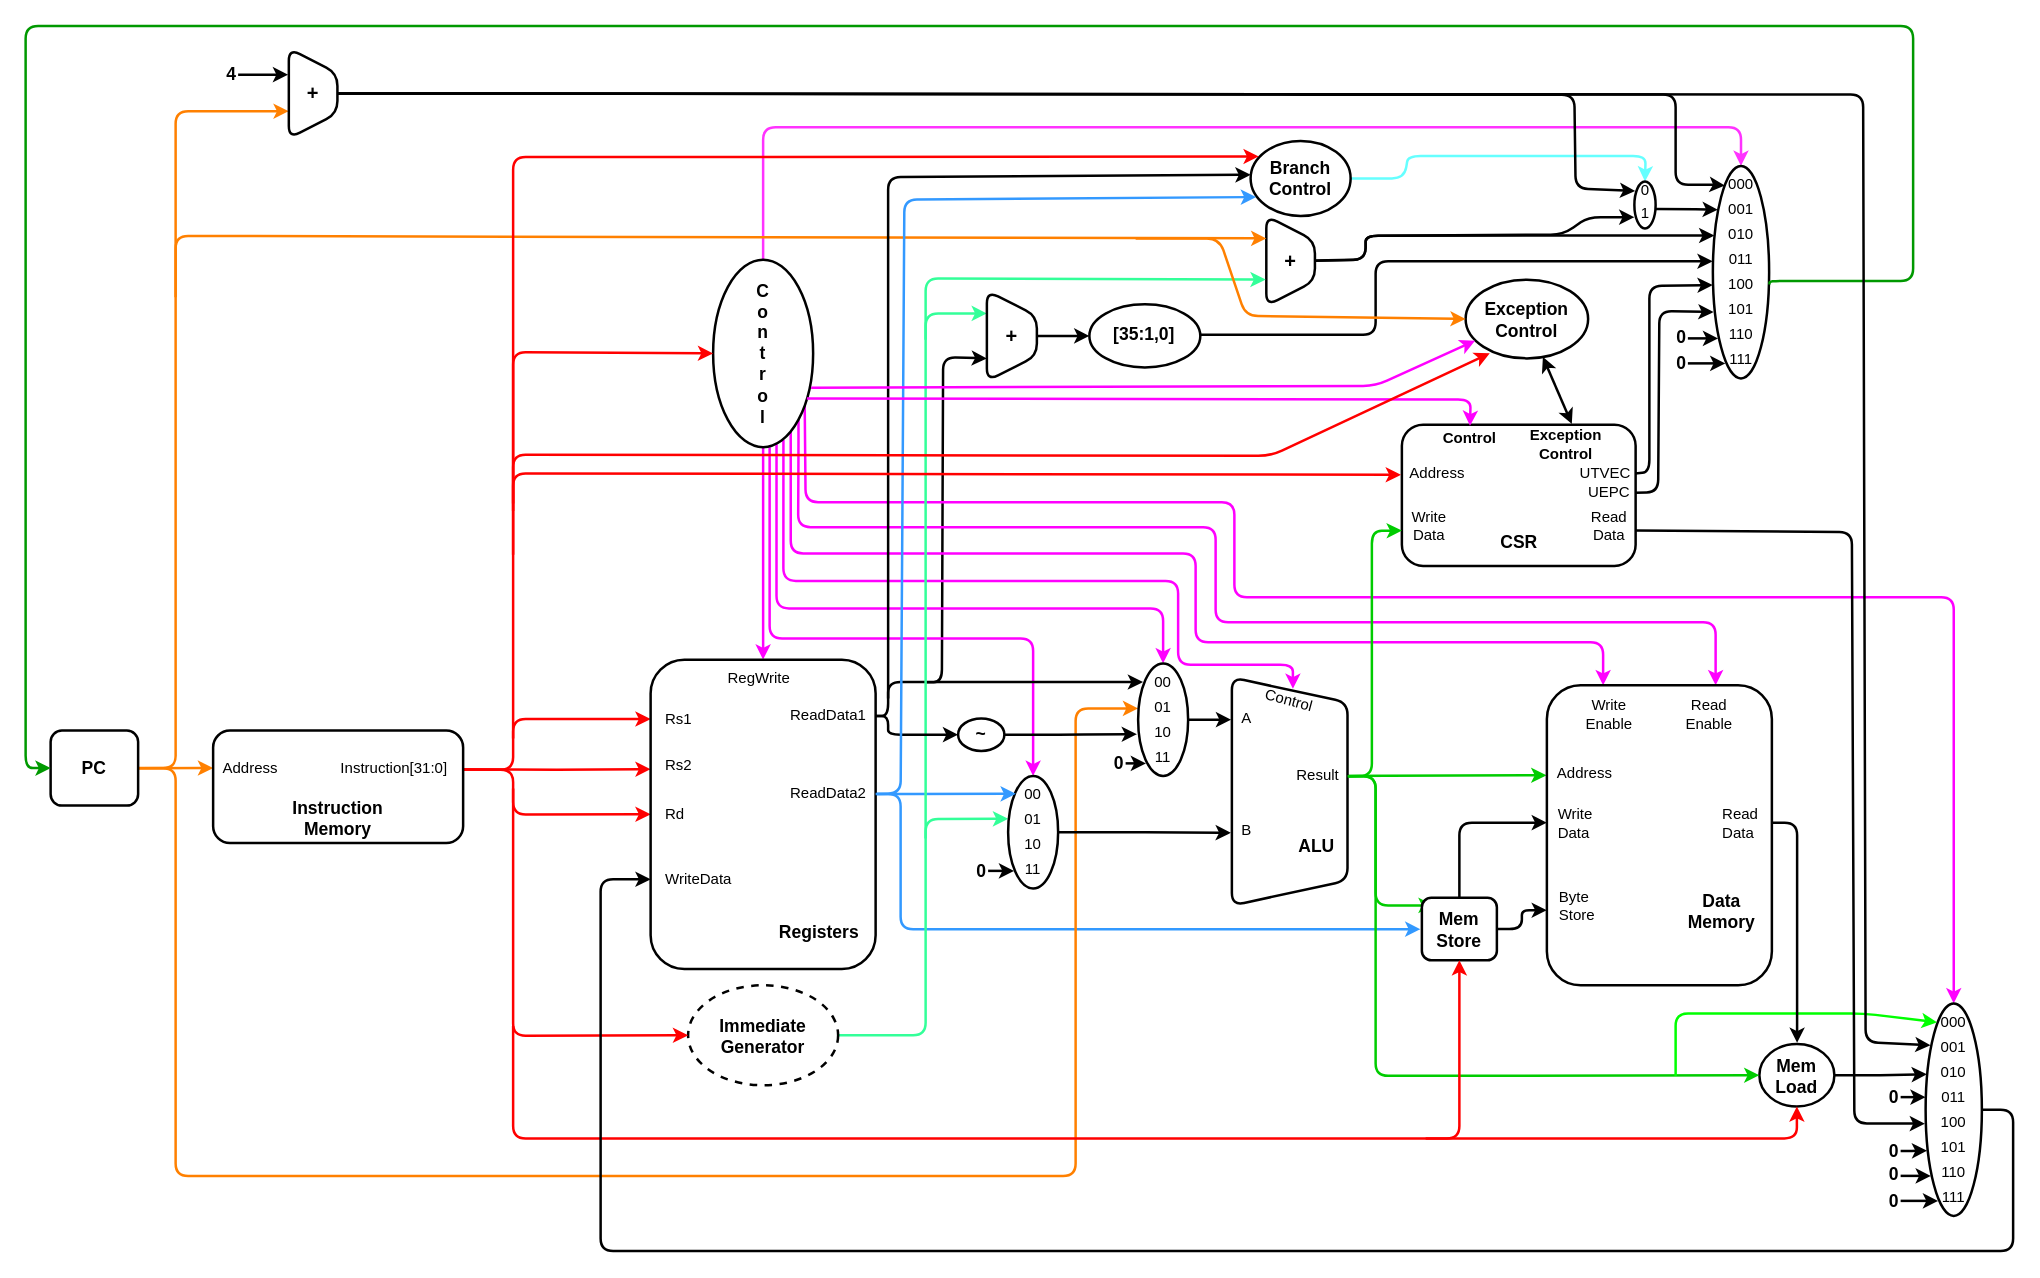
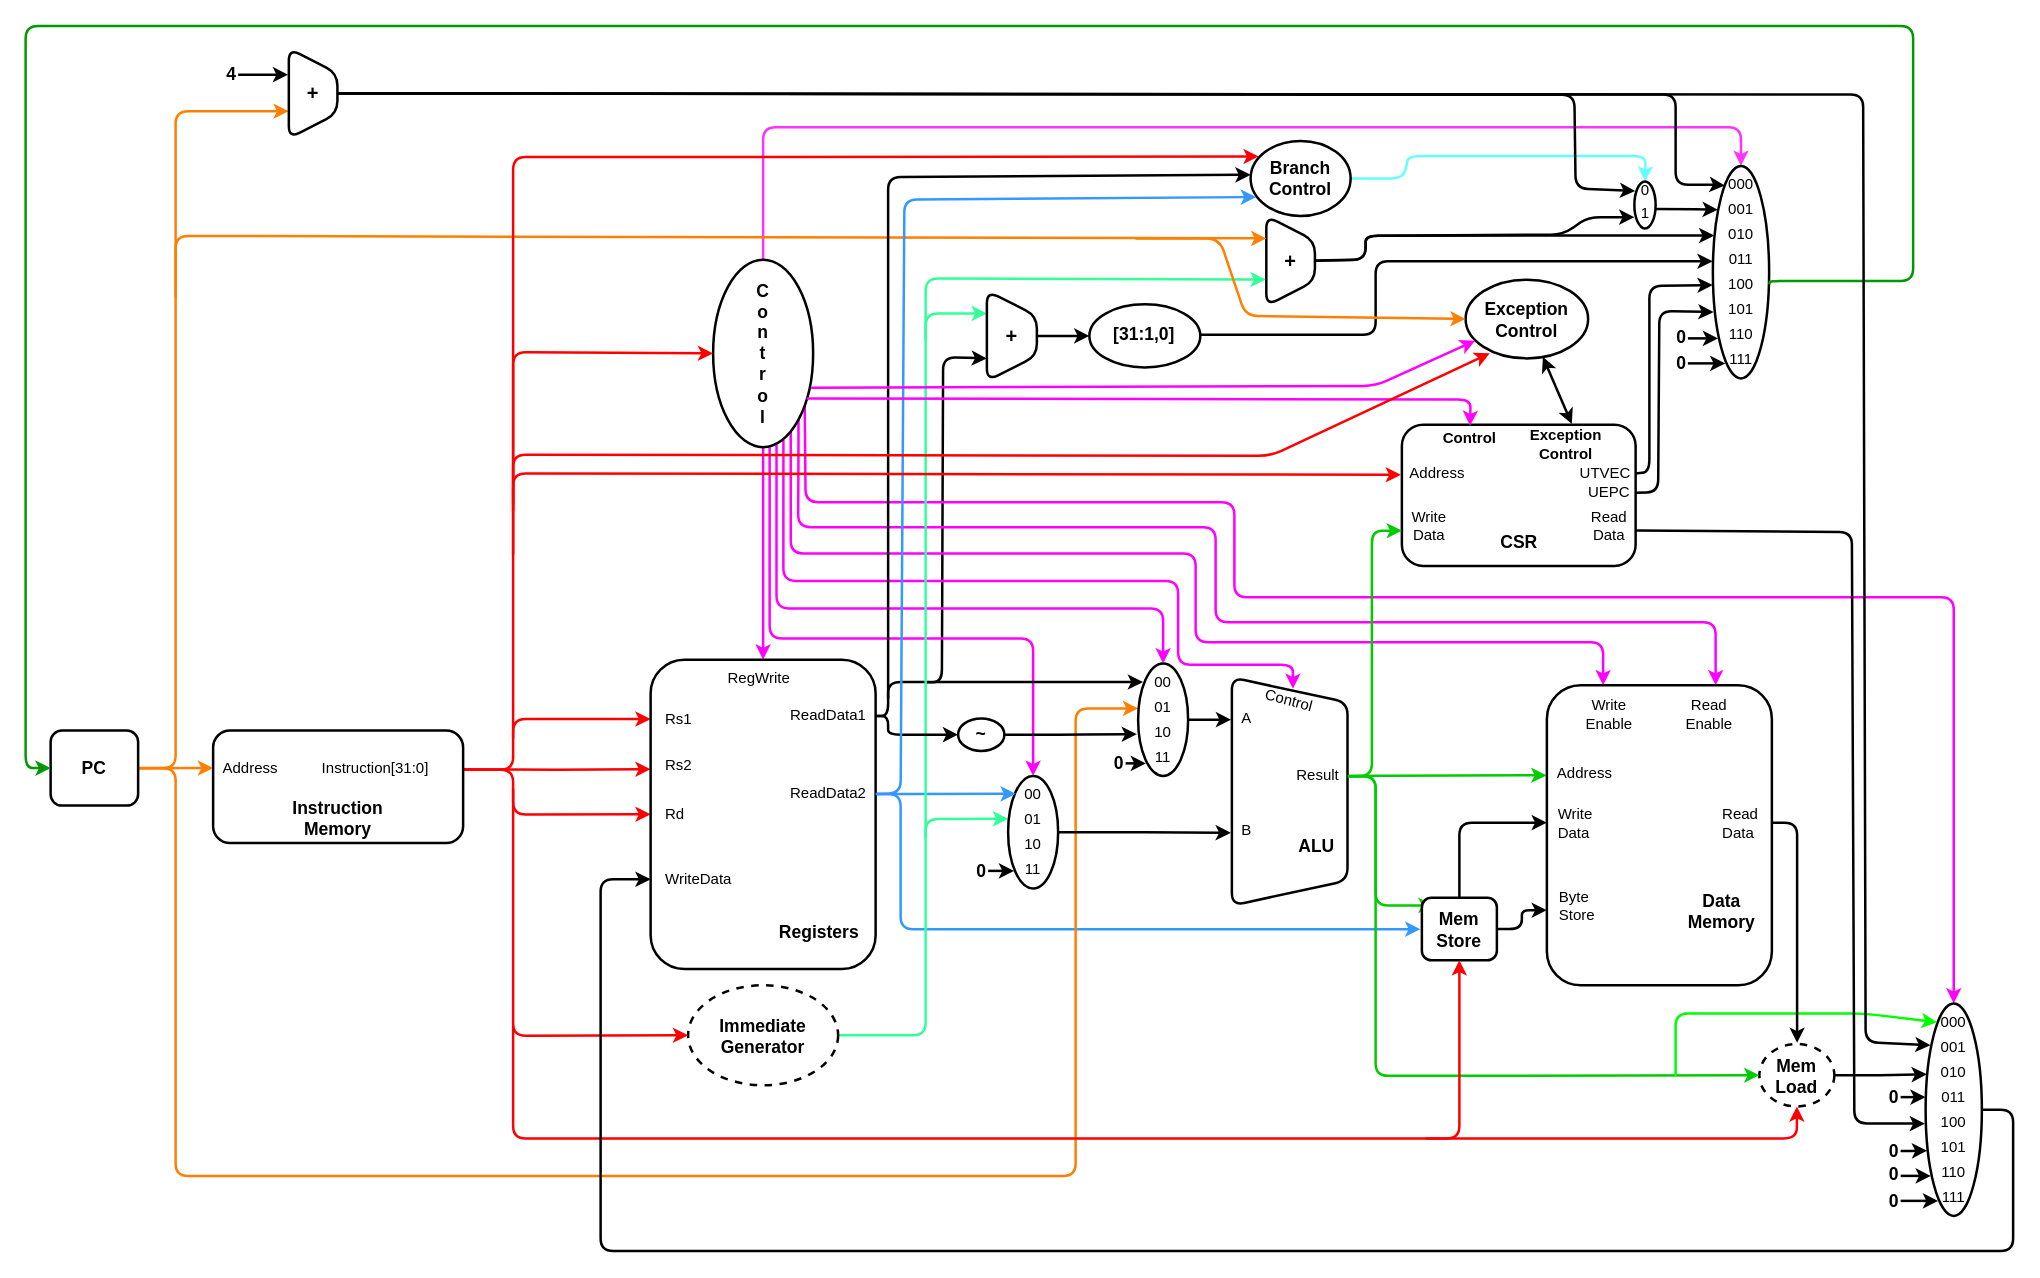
node "[35:1,0]": label "[35:1,0]" -> "[31:1,0]"
node "Instruction[31:0]": moved (394, 768) -> (376, 768)
node "Mem Load": style solid -> dashed
